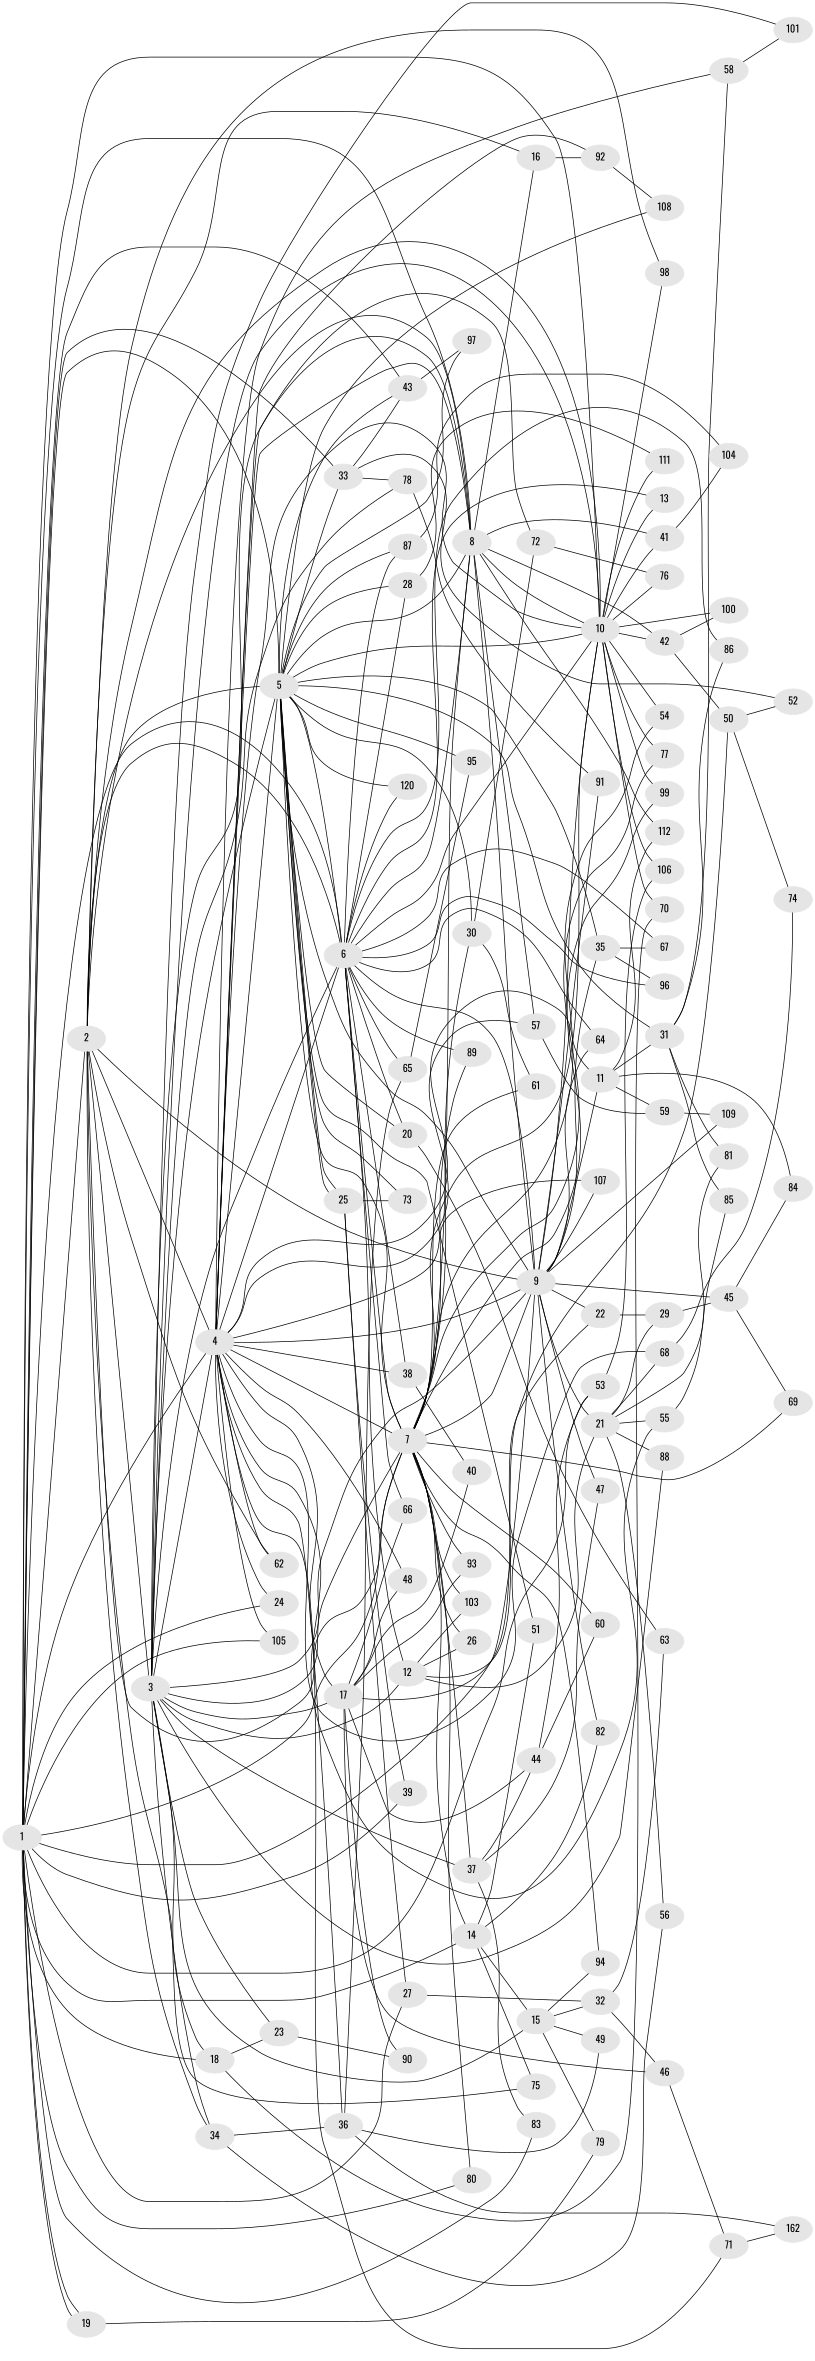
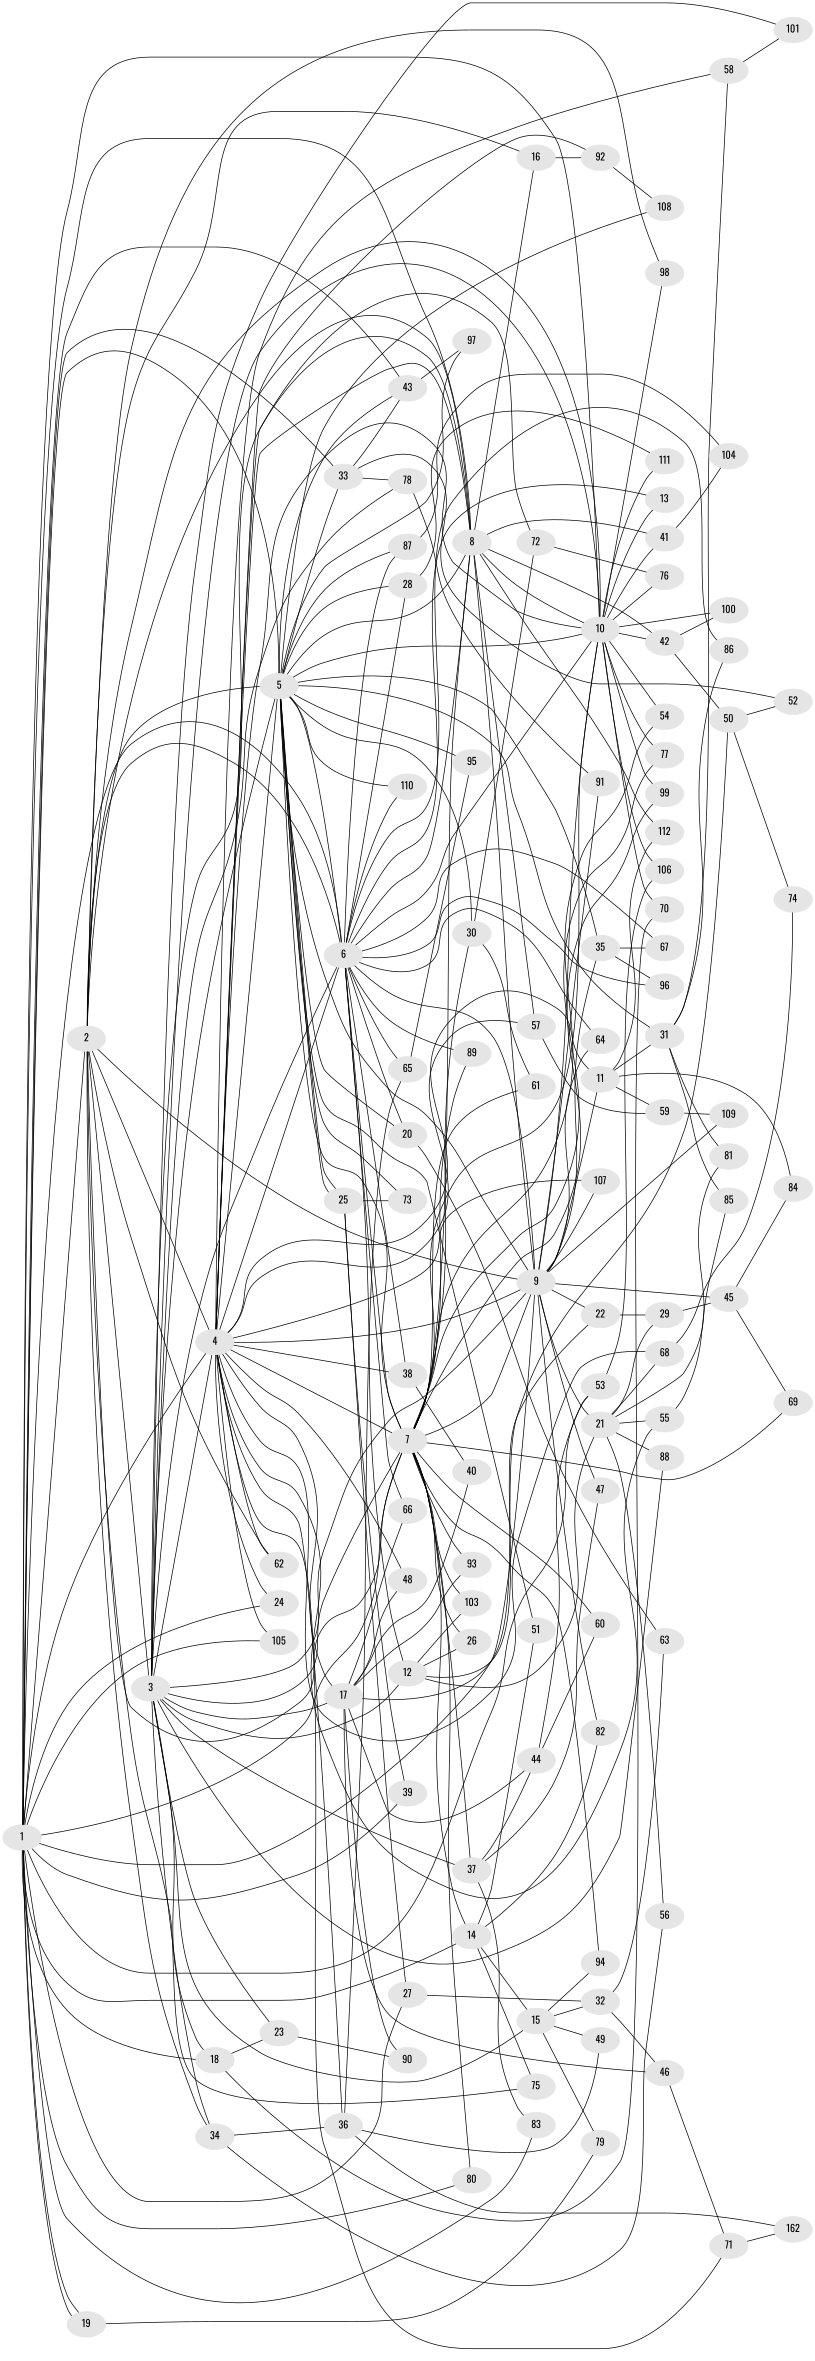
node "120": label "120" -> "110"
